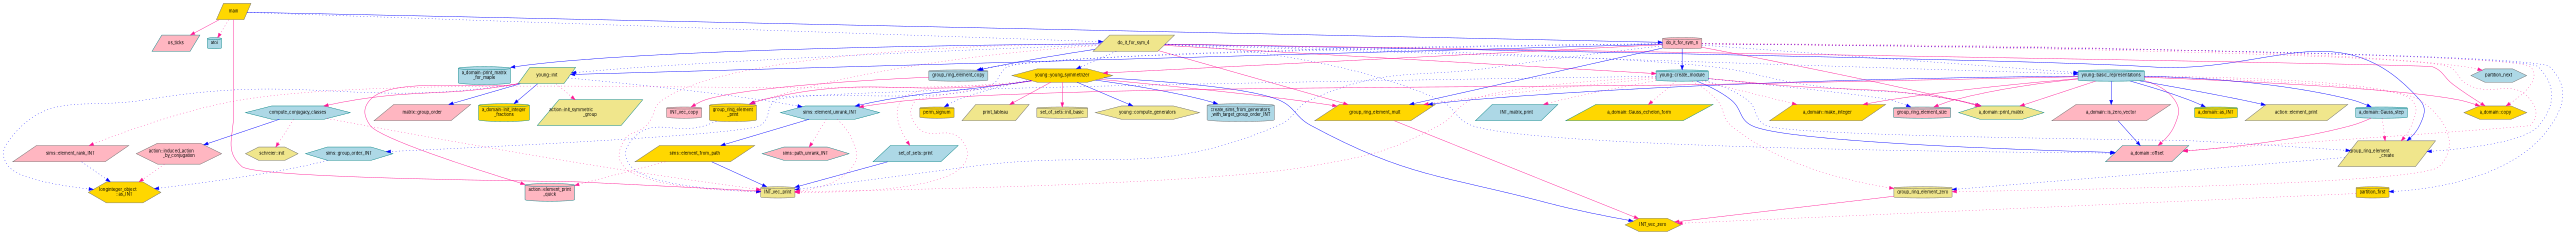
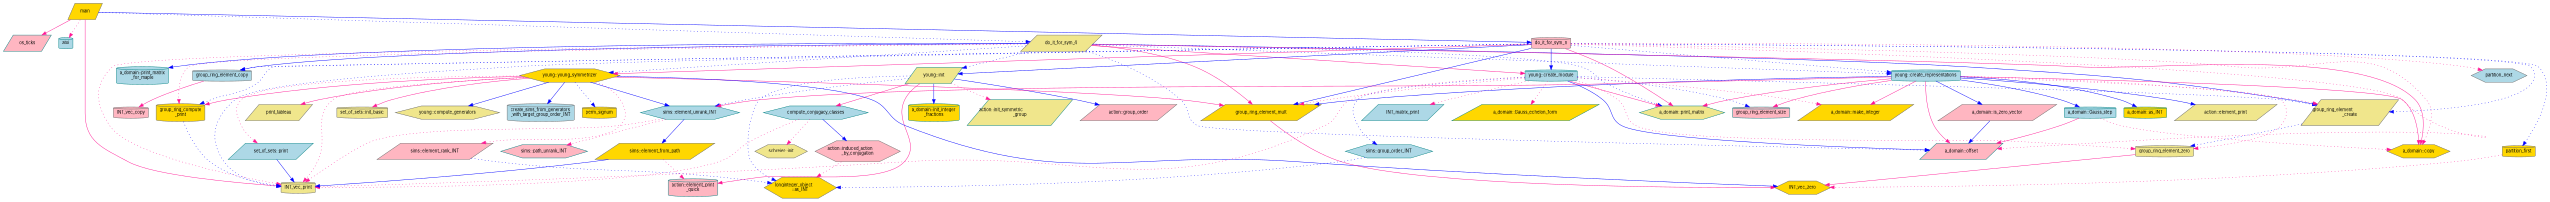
node "young::basic_representations": label "young::basic_representations" -> "young::create_representations"
node "matrix::group_order": label "matrix::group_order" -> "action::group_order"
node "group_ring_element _print": label "group_ring_element _print" -> "group_ring_compute _print"
edge "a_domain::Gauss_step" -> "group_ring_element _create": now "a_domain::Gauss_step" -> "a_domain::copy"
